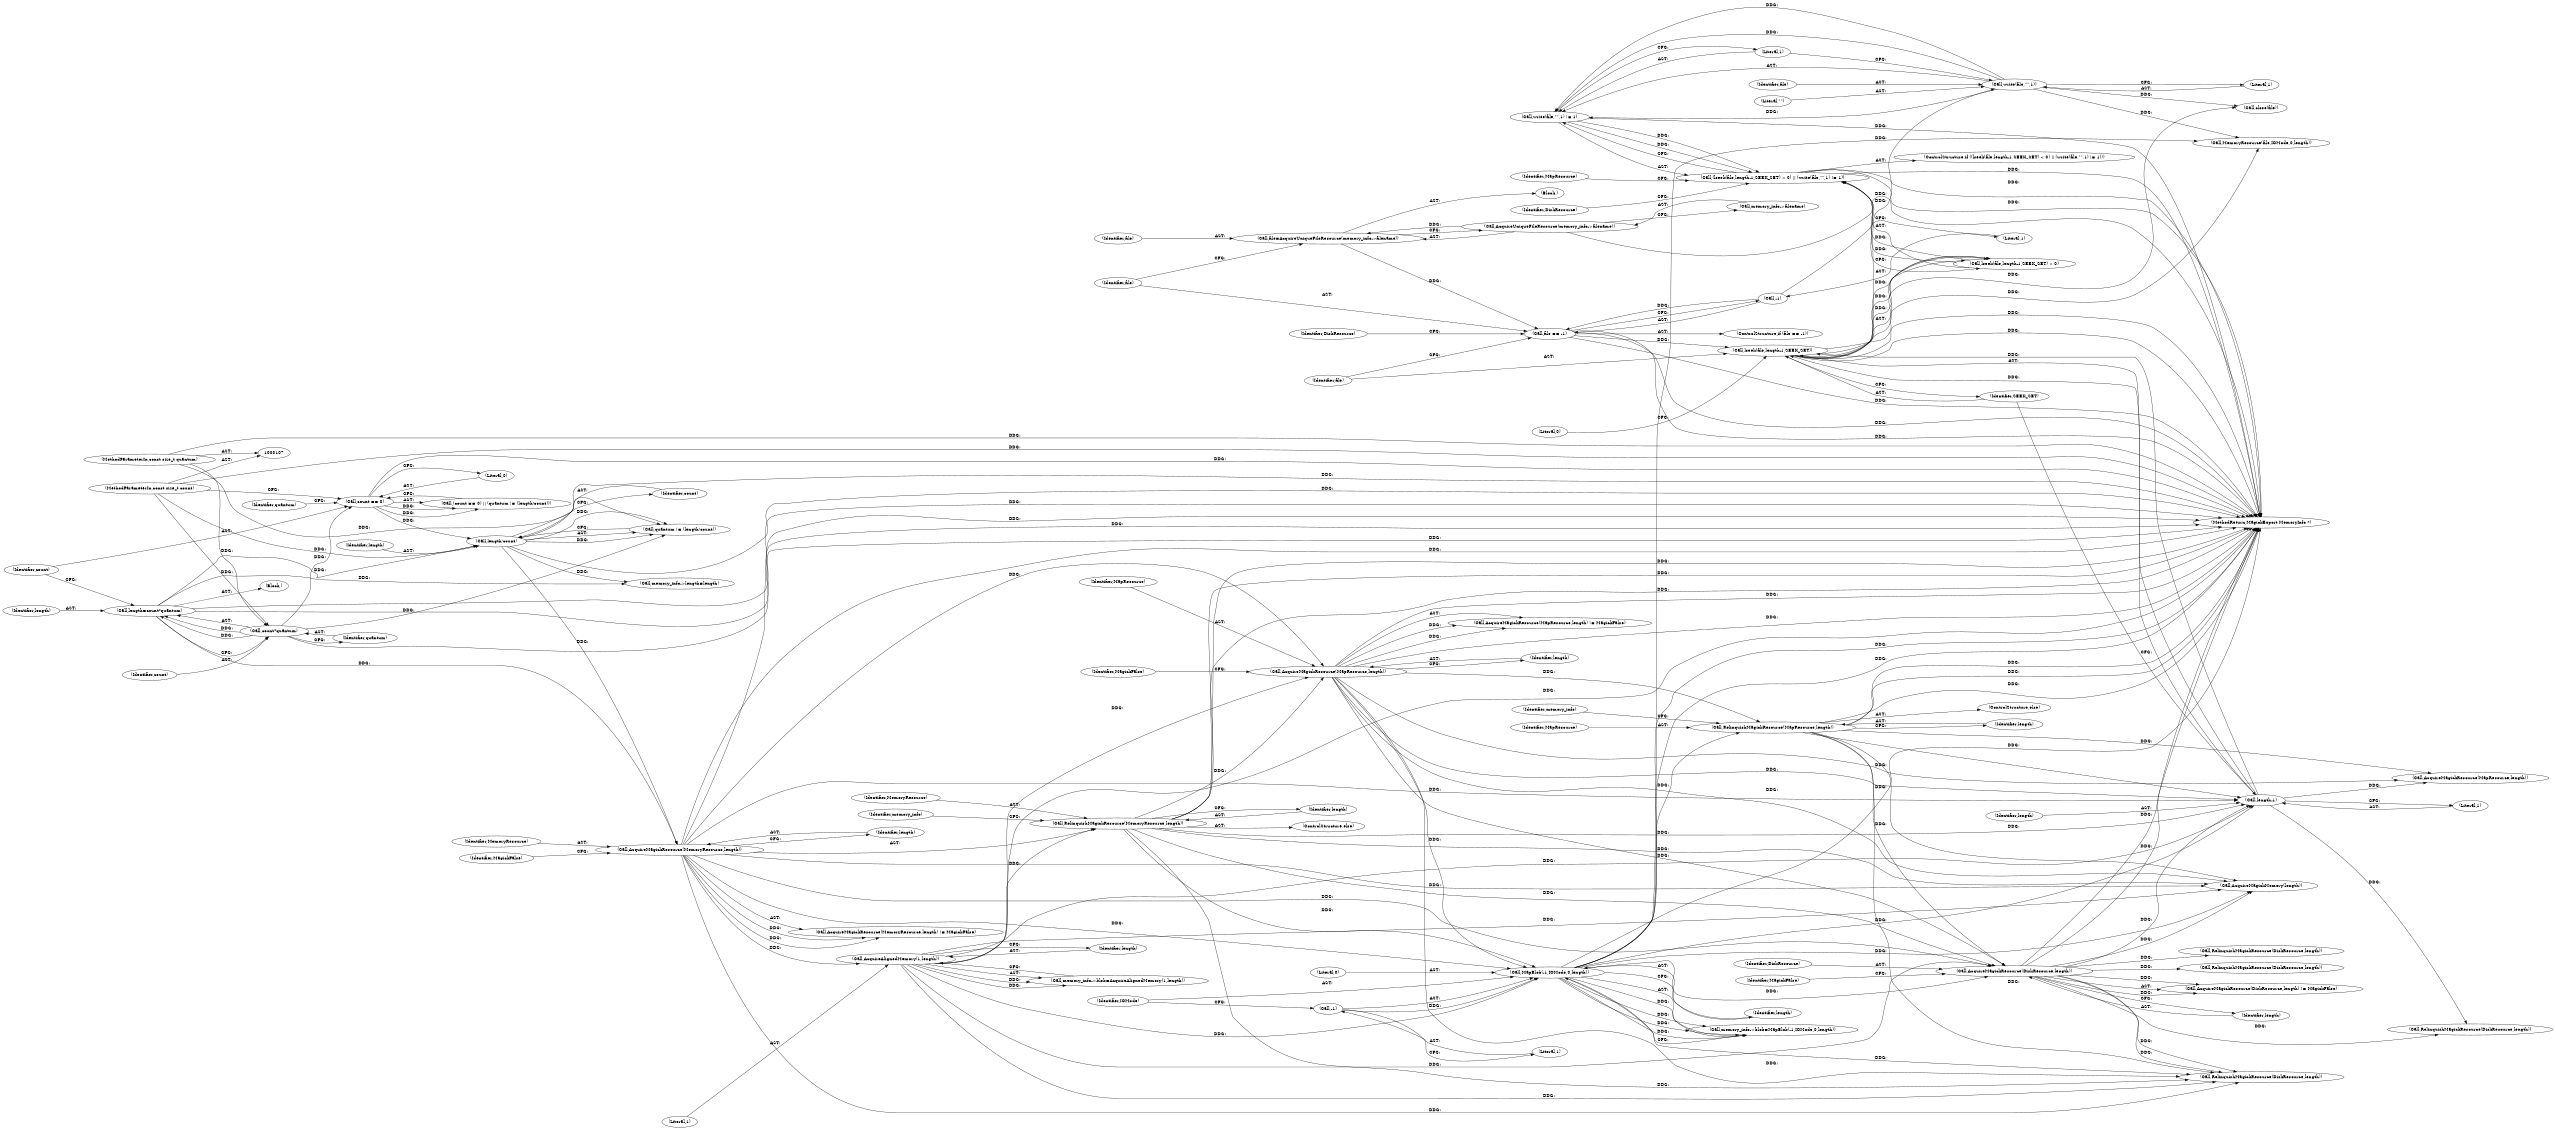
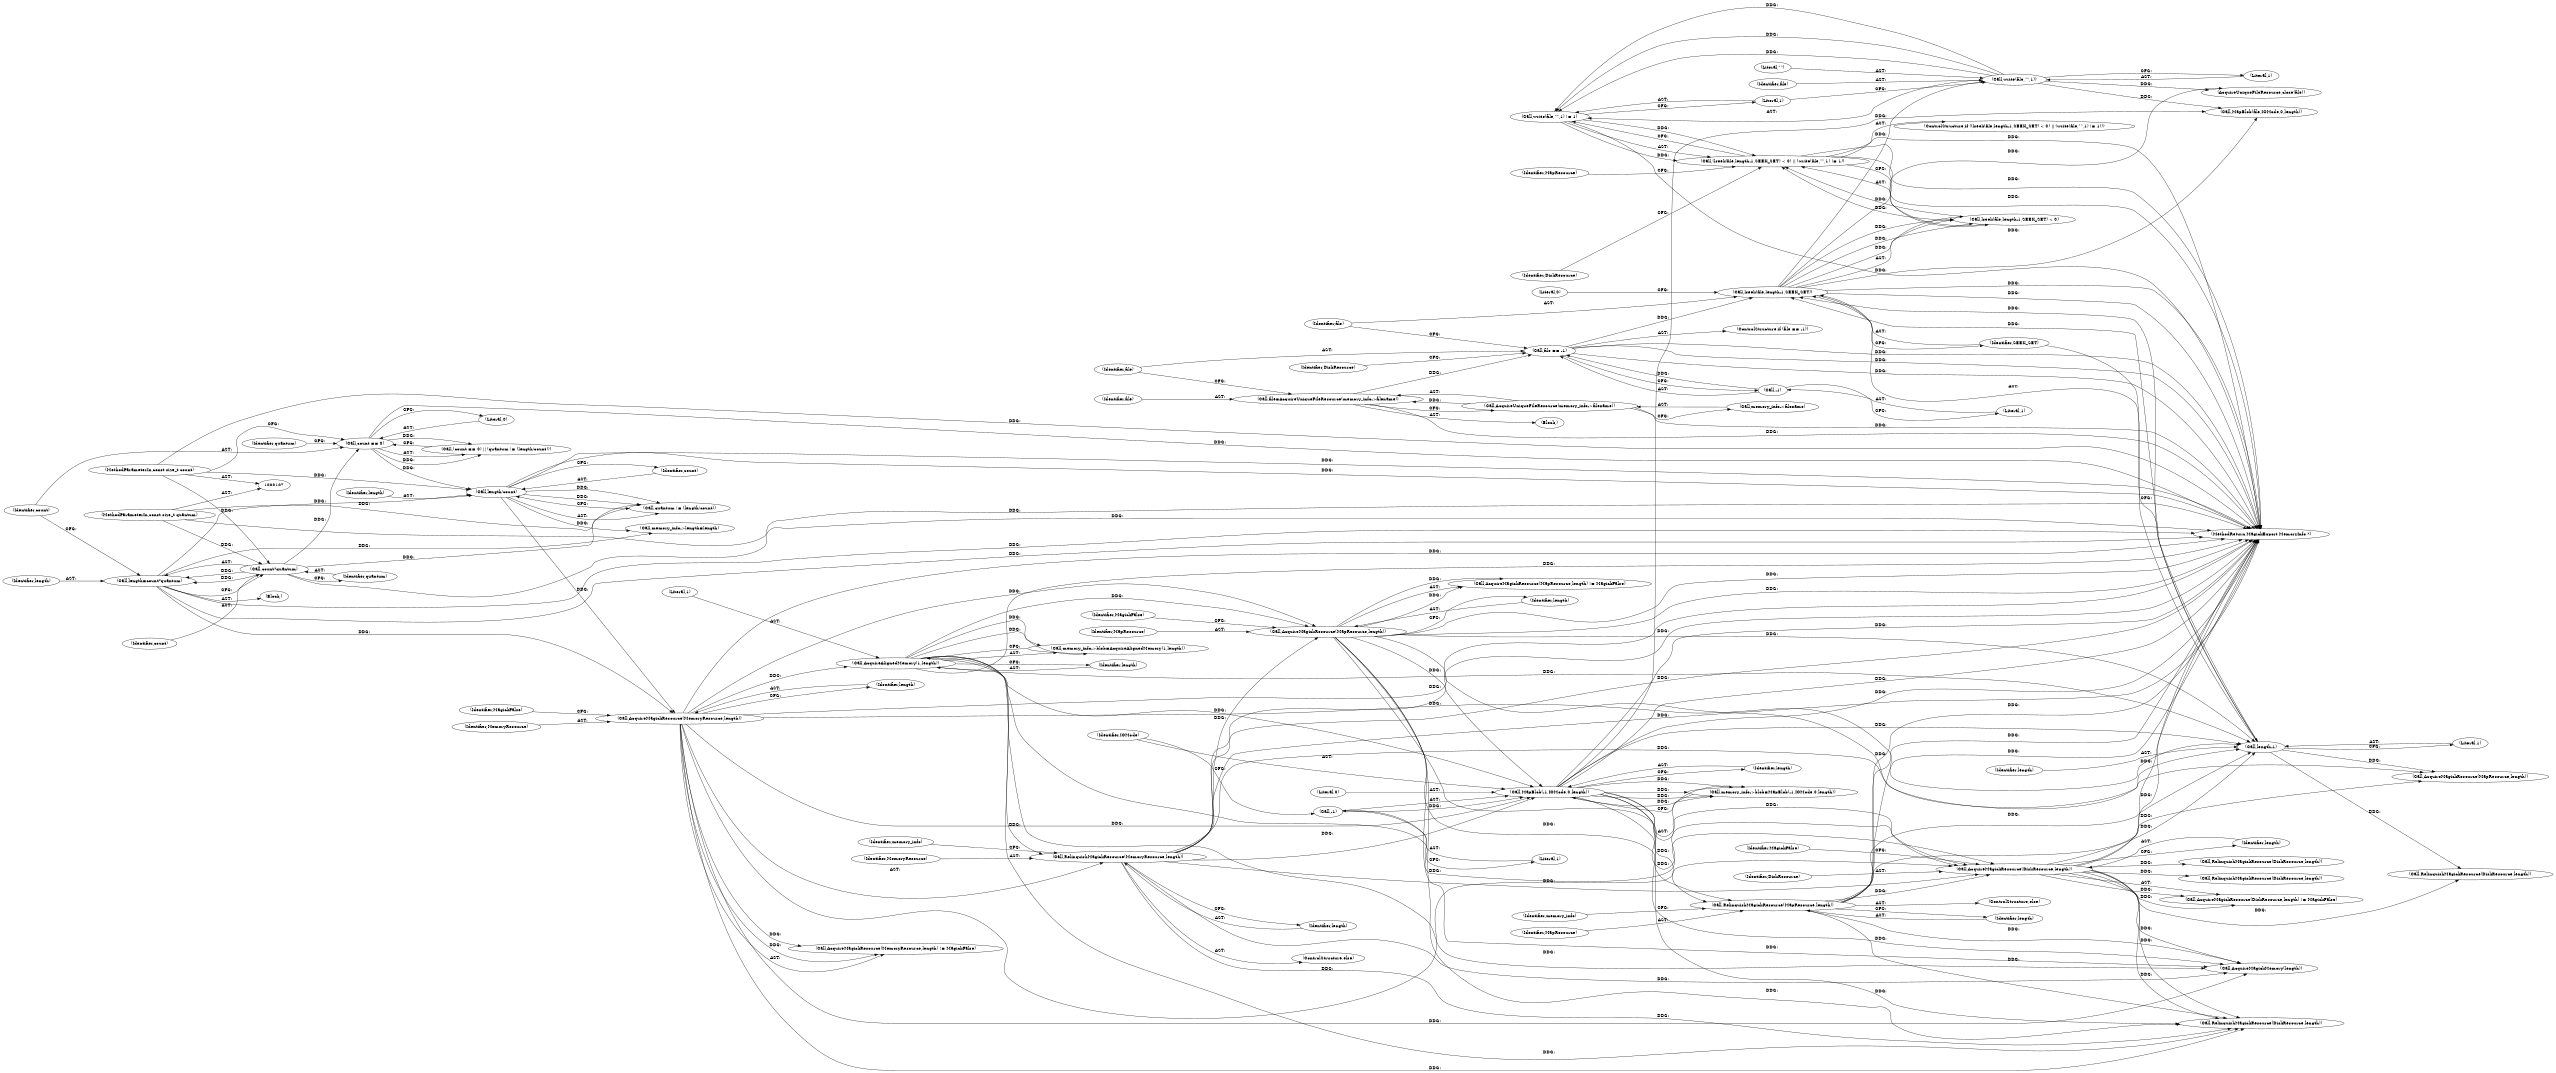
node "(Call,close(file))": label "(Call,close(file))" -> "(AcquireUniqueFileResource,close(file))"
node "(Call,MemoryResource(file,IOMode,0,length))": label "(Call,MemoryResource(file,IOMode,0,length))" -> "(Call,MapBlob(file,IOMode,0,length))"
edge "(Call,file=AcquireUniqueFileResource(memory_info->filename))" -> "(MethodReturn,MagickExport MemoryInfo *)": added, label "DDG:"
